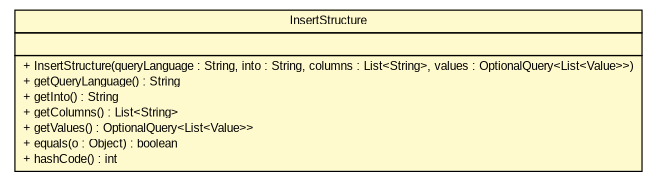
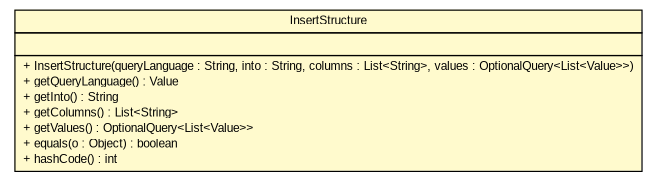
node "InsertStructure": text "+ getQueryLanguage() : String" -> "+ getQueryLanguage() : Value"
